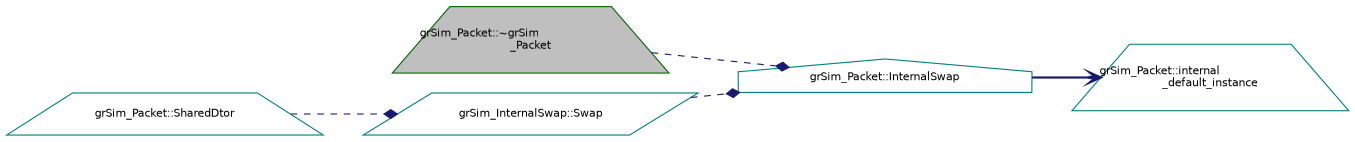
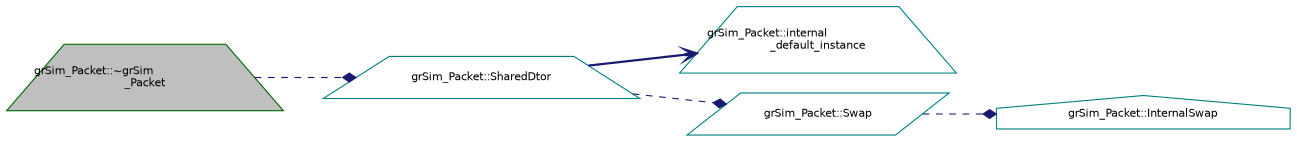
edge "grSim_Packet::~grSim _Packet" -> "grSim_Packet::InternalSwap": now "grSim_Packet::~grSim _Packet" -> "grSim_Packet::SharedDtor"
edge "grSim_Packet::InternalSwap" -> "grSim_Packet::internal _default_instance": now "grSim_Packet::SharedDtor" -> "grSim_Packet::internal _default_instance"
node "grSim_InternalSwap::Swap": label "grSim_InternalSwap::Swap" -> "grSim_Packet::Swap"
